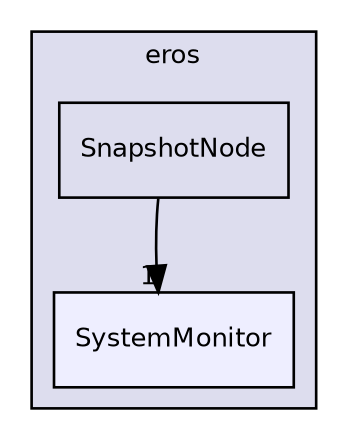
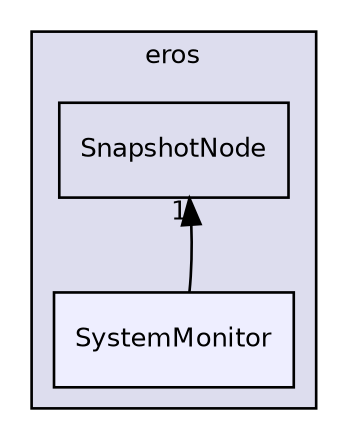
edge "SnapshotNode" -> "SystemMonitor": reversed
